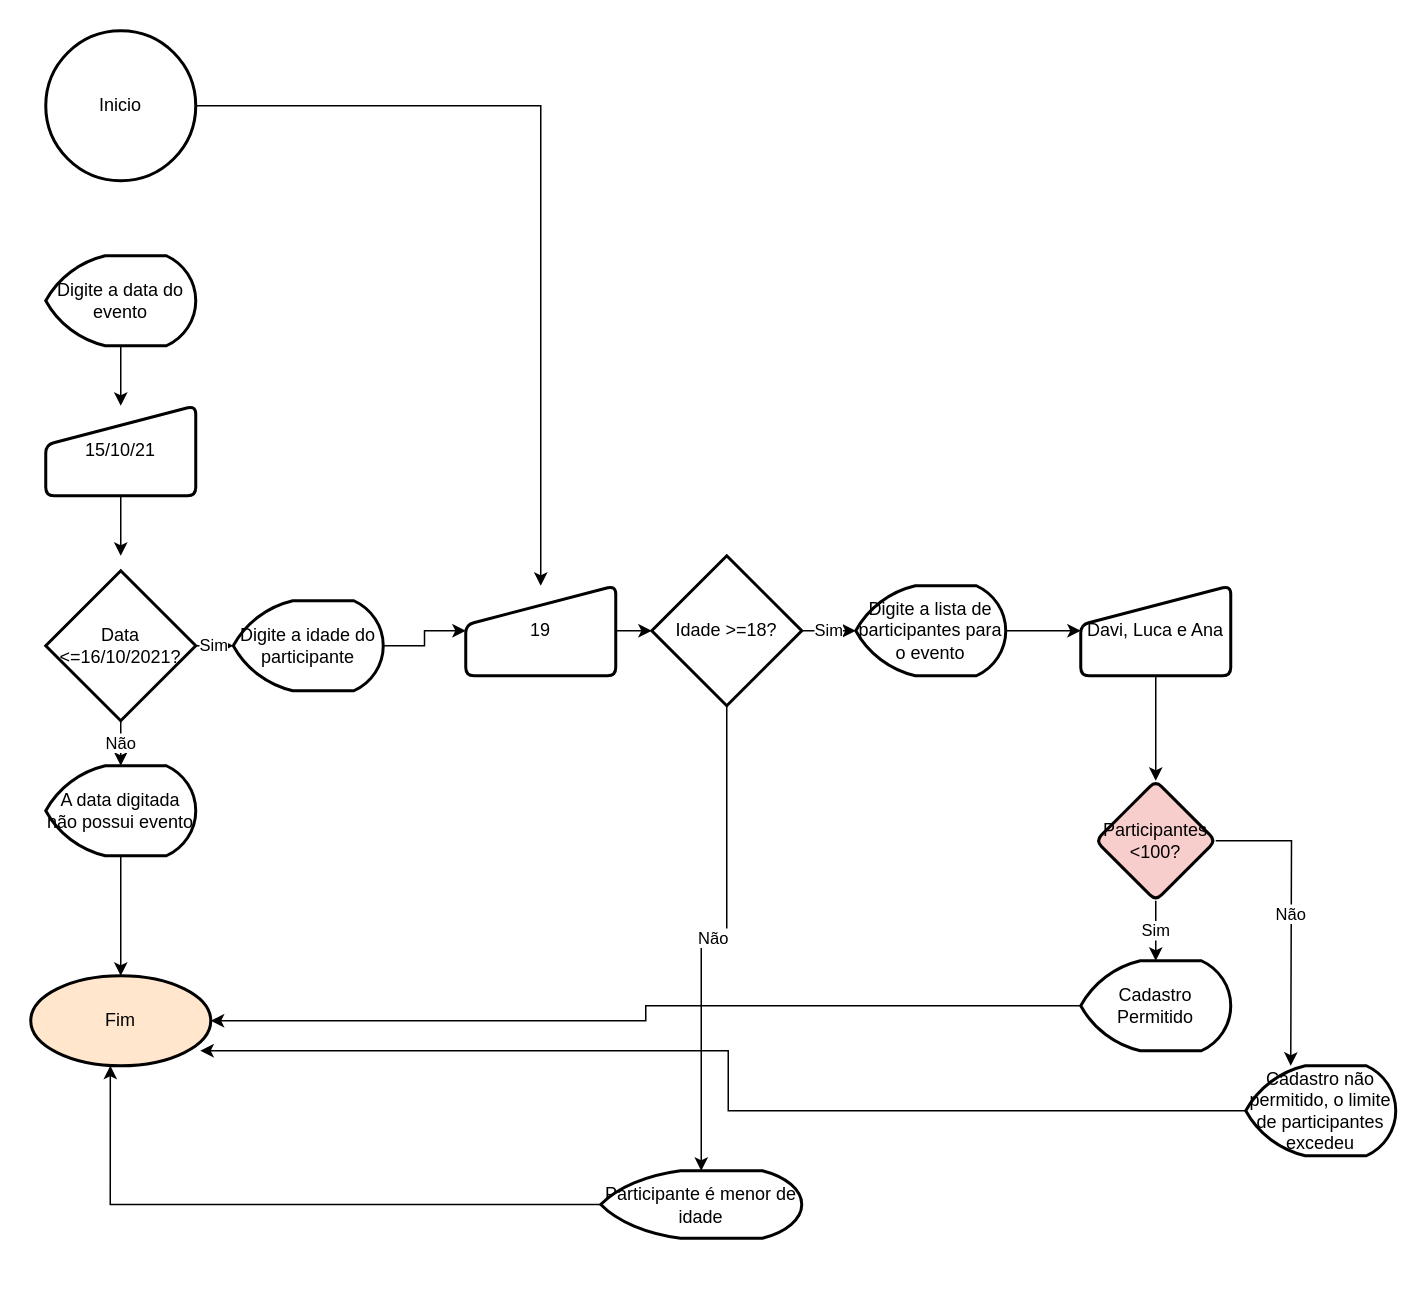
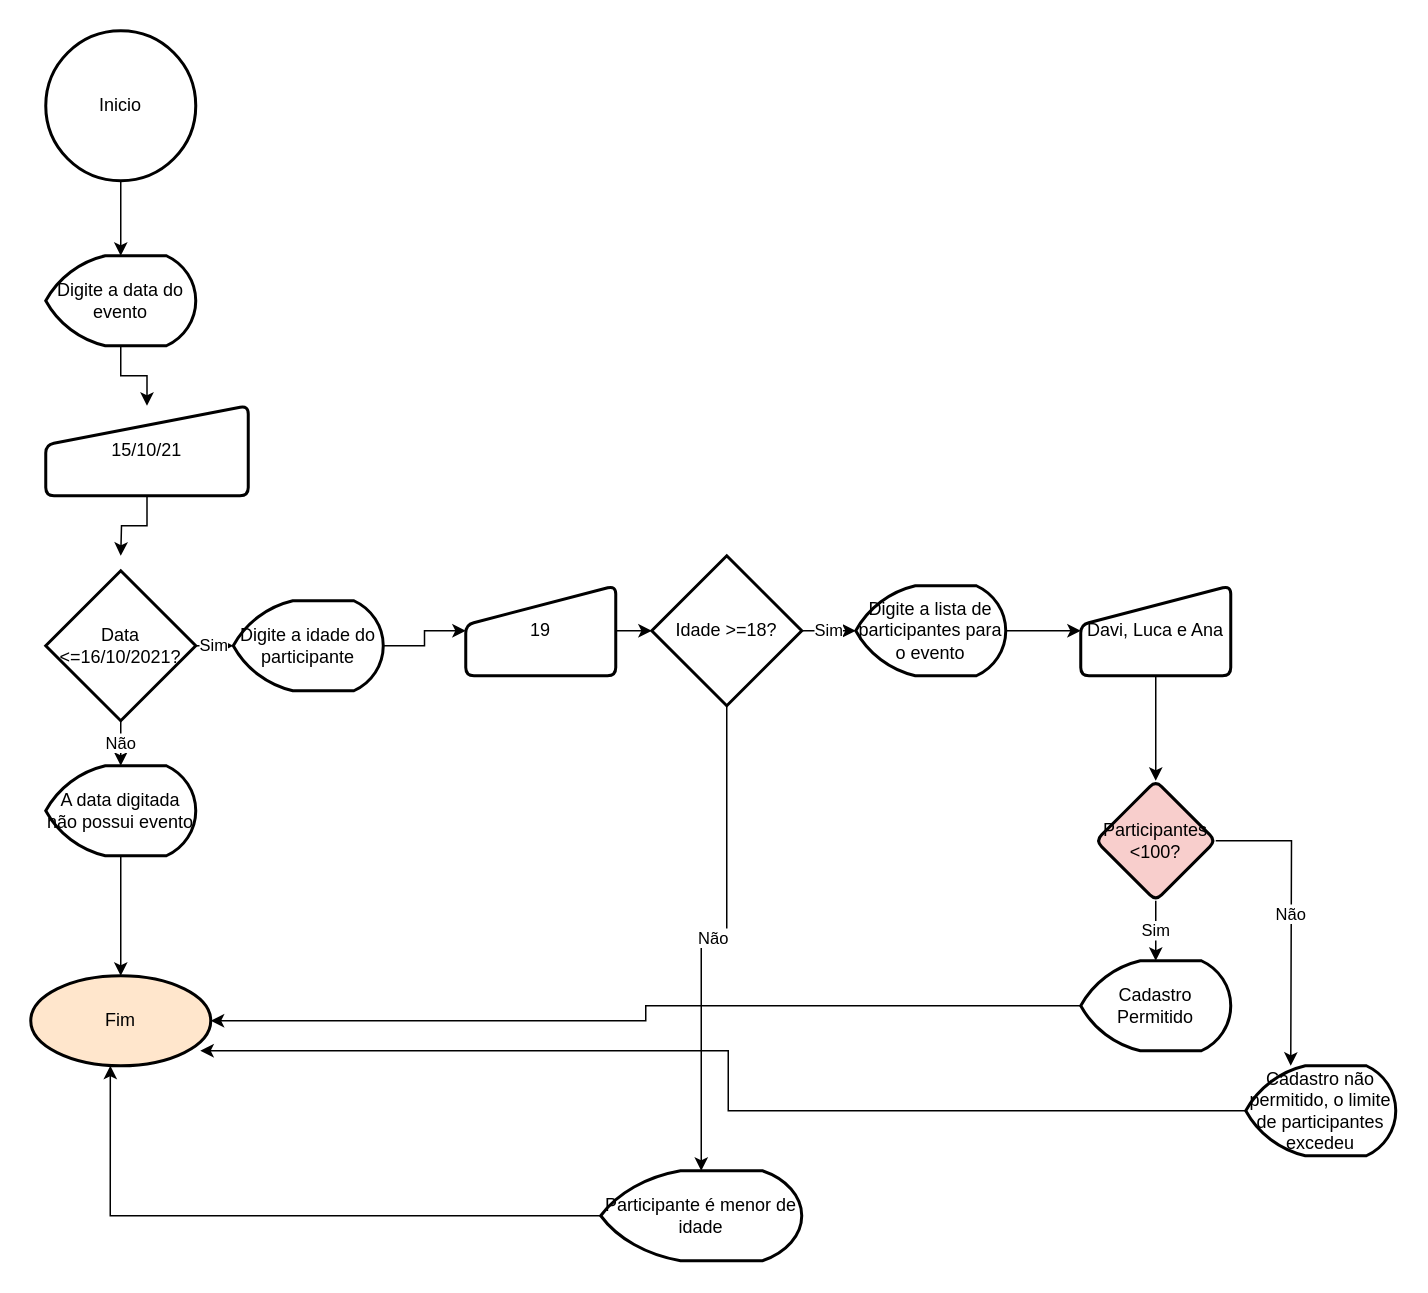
edge "Inicio" -> "19": now "Inicio" -> "Digite a data do evento"
node "15/10/21": size 150x90 -> 203x90
node "Participante é menor de idade": size 201x68 -> 201x90
